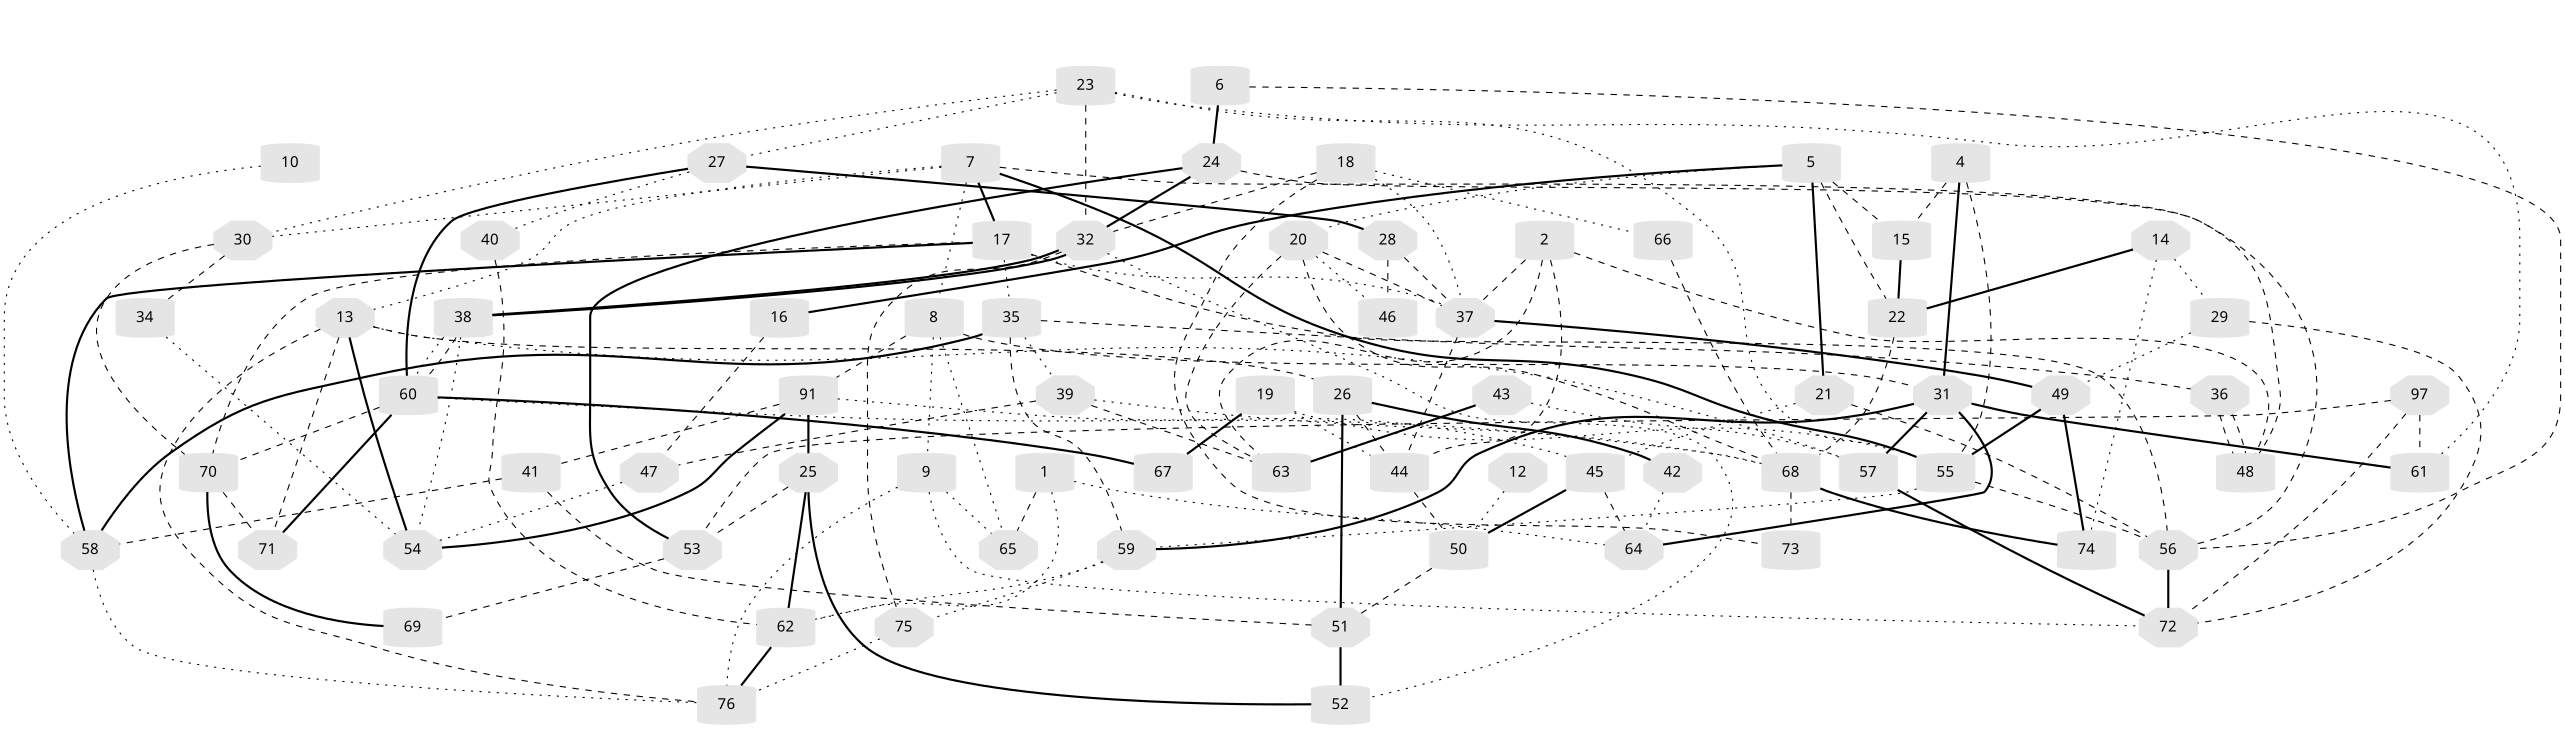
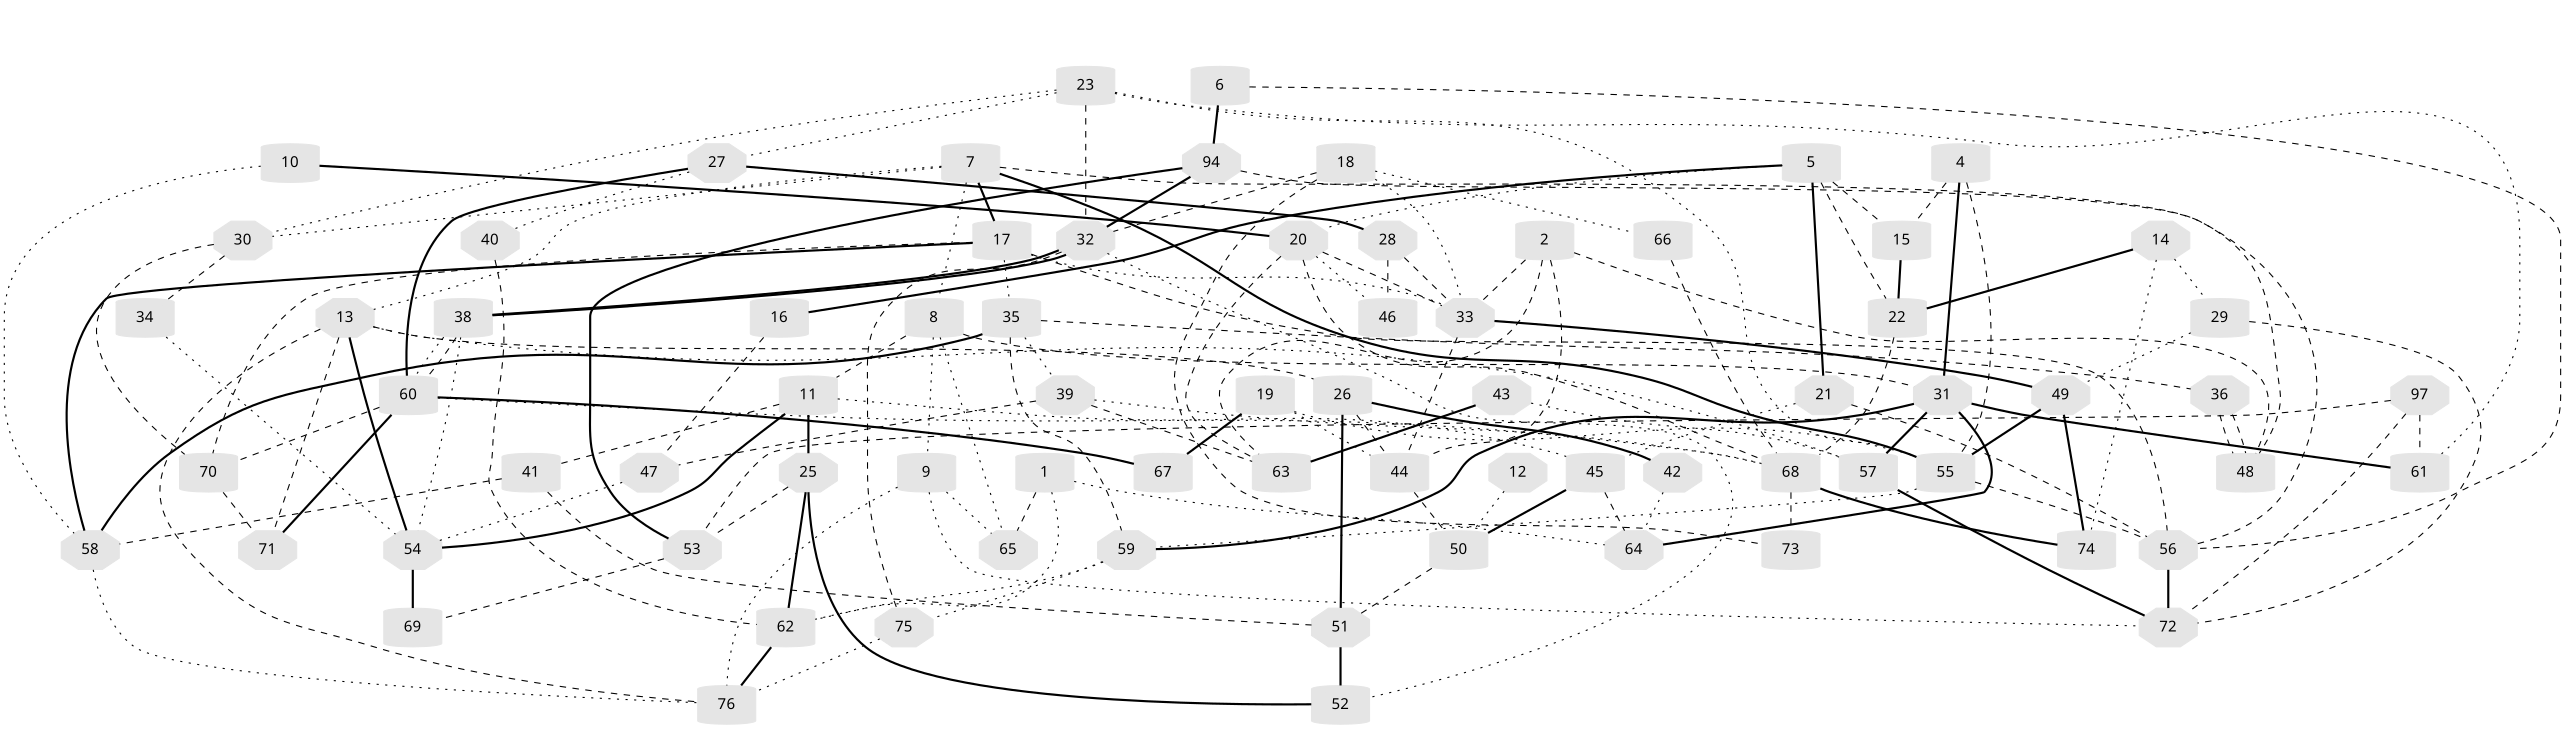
node "24": label "24" -> "94"
edge "10" -- "20": added
node "37": label "37" -> "33"
node "91": label "91" -> "11"
edge "70" -- "69": now "54" -- "69"
